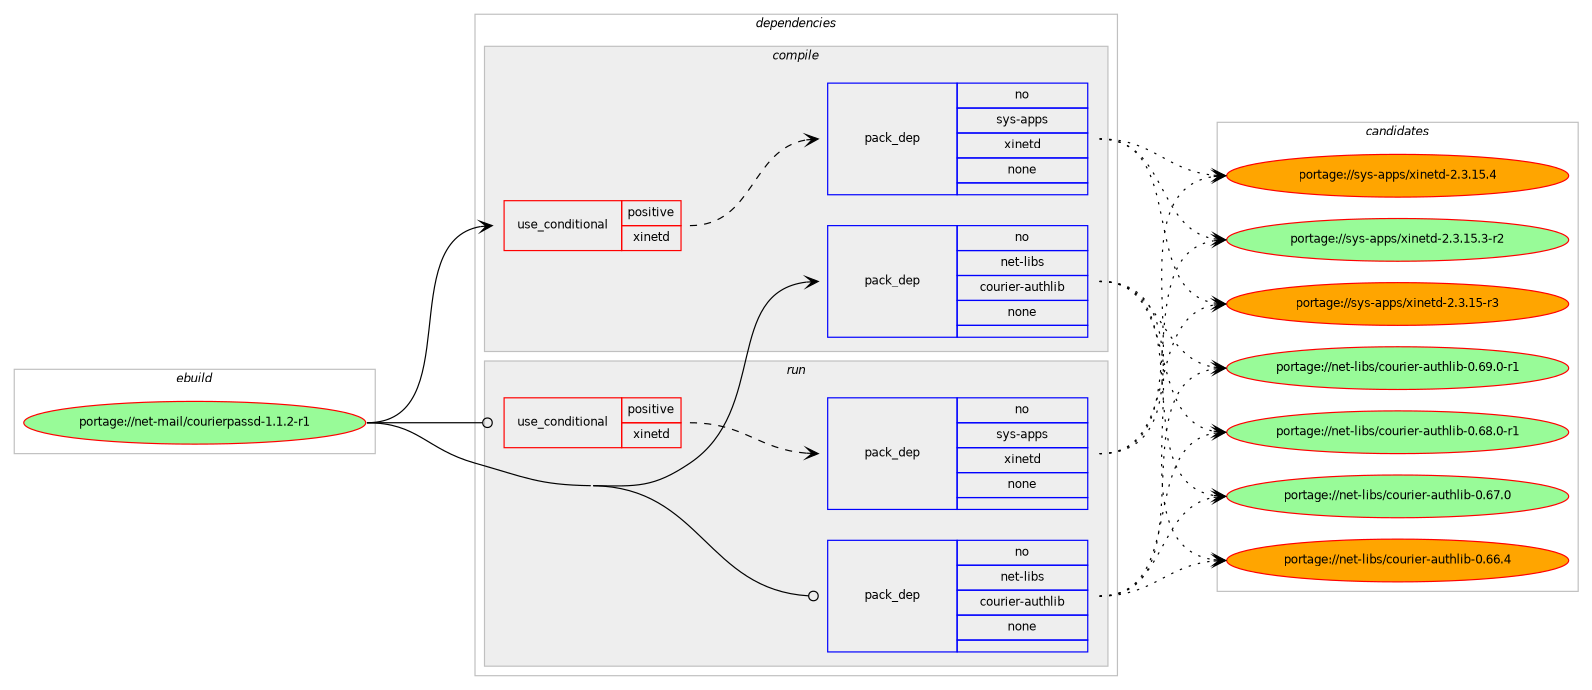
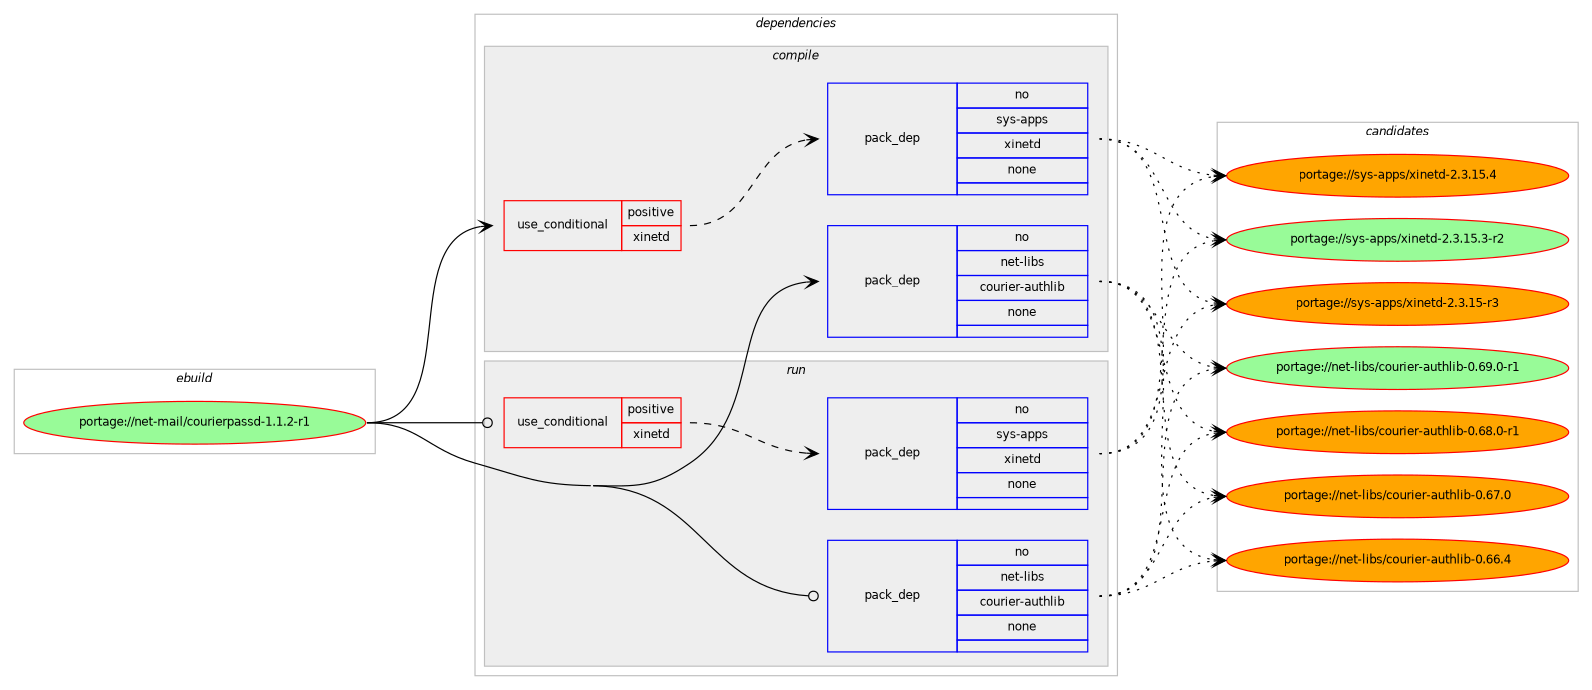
node "portage://net-libs/courier-authlib-0.68.0-r1": fillcolor palegreen -> orange
node "portage://net-libs/courier-authlib-0.67.0": fillcolor palegreen -> orange
